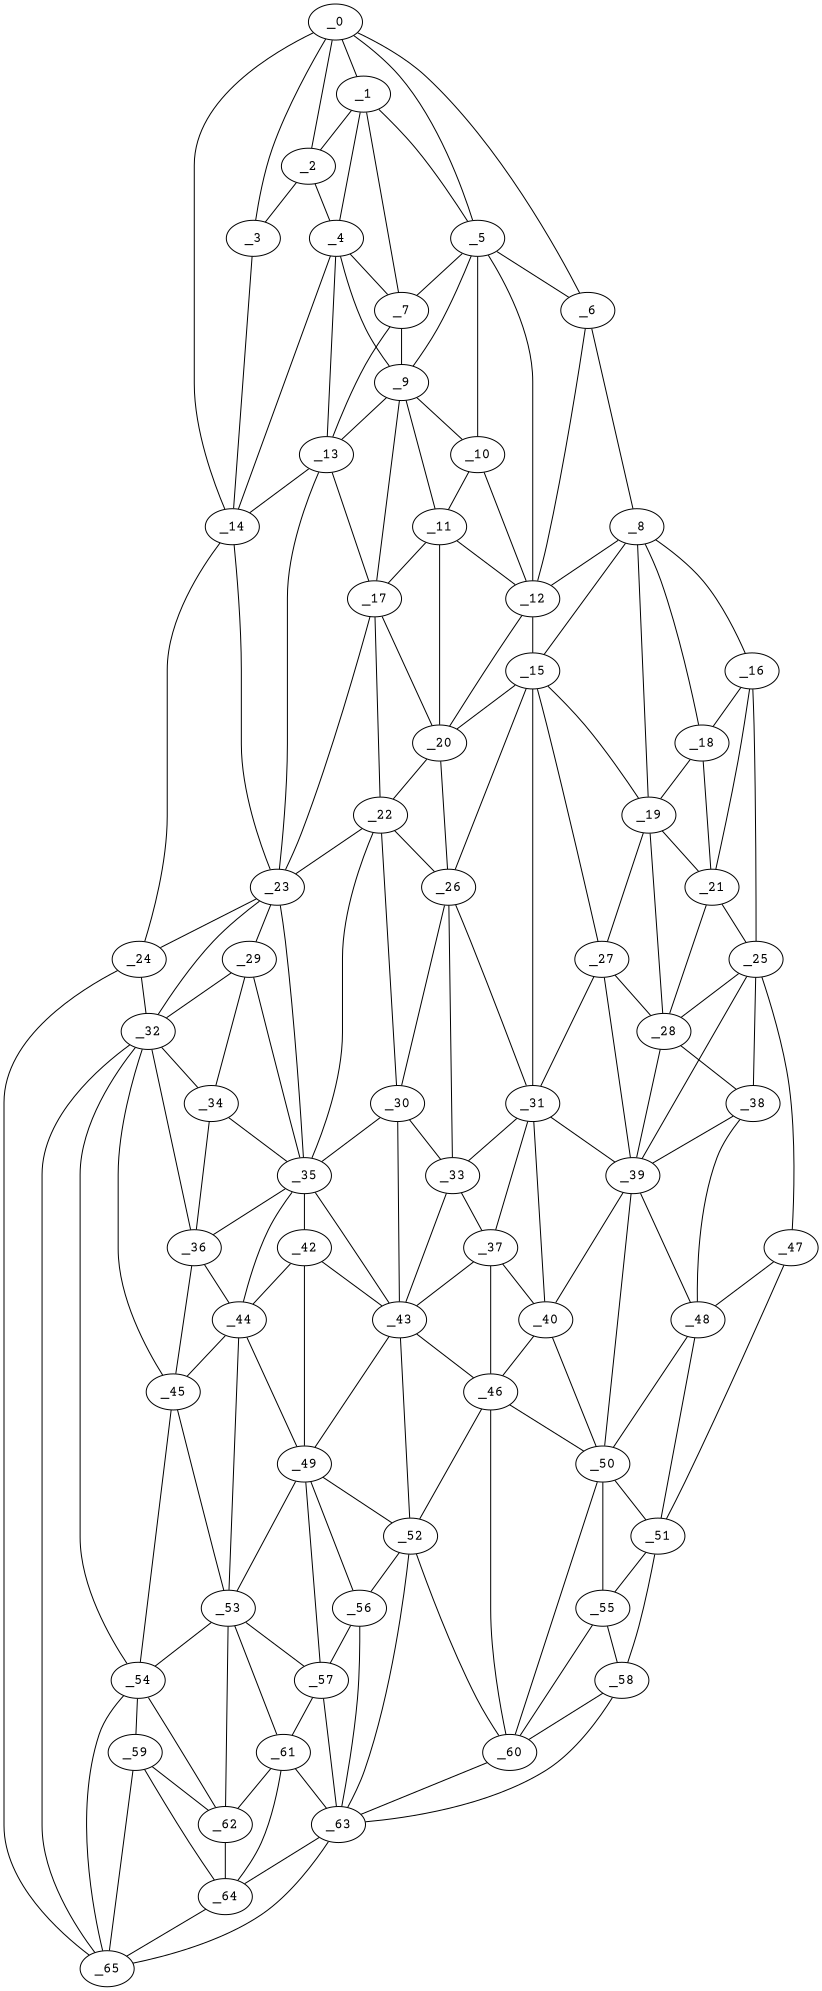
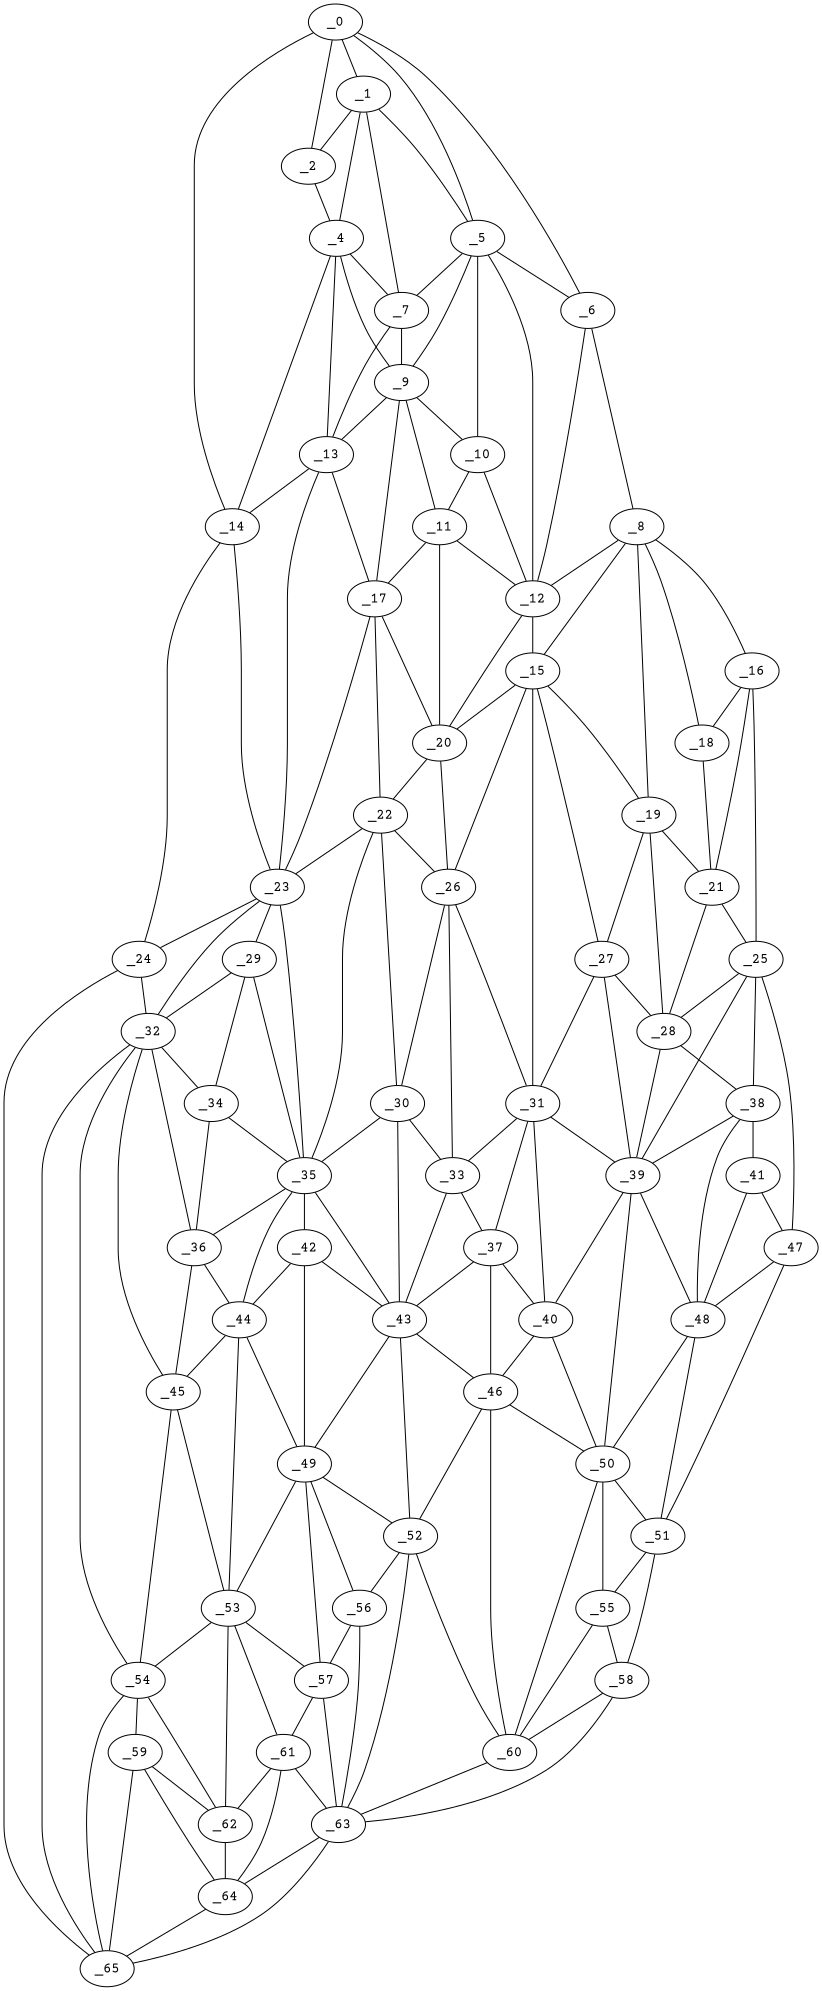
node "_3": removed
edge "_18" -- "_19": removed
node "_41": added
